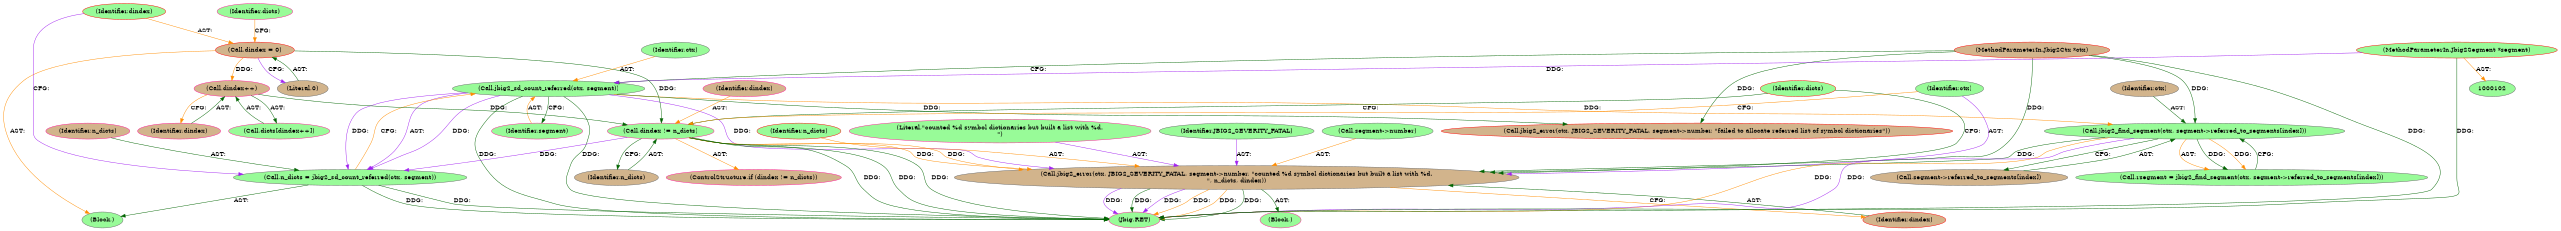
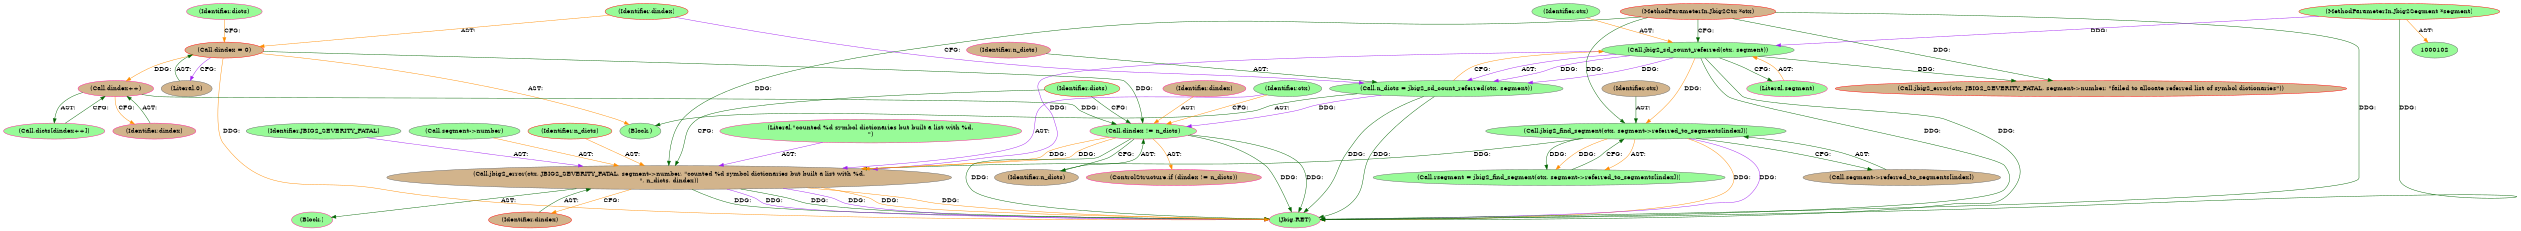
edge "(Call,dicts[dindex++])" -> "(Call,dindex++)": label "AST: " -> "CFG: "
node "(Identifier,segment)": label "(Identifier,segment)" -> "(Literal,segment)"
edge "(Call,dindex != n_dicts)" -> "(Call,n_dicts = jbig2_sd_count_referred(ctx, segment))": reversed
edge "(Call,dindex = 0)" -> "(Jbig,RET)": added, label "DDG:"
